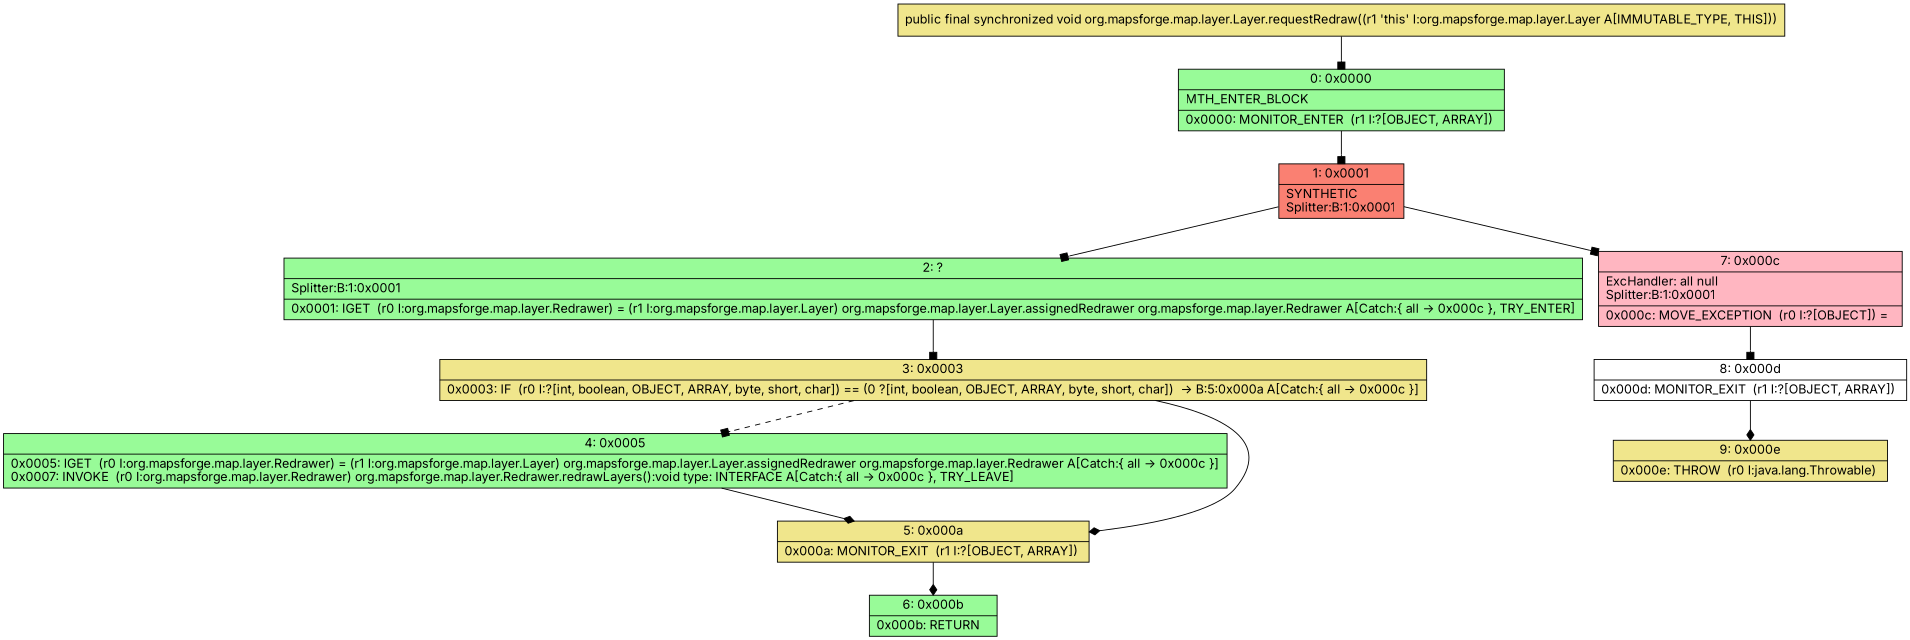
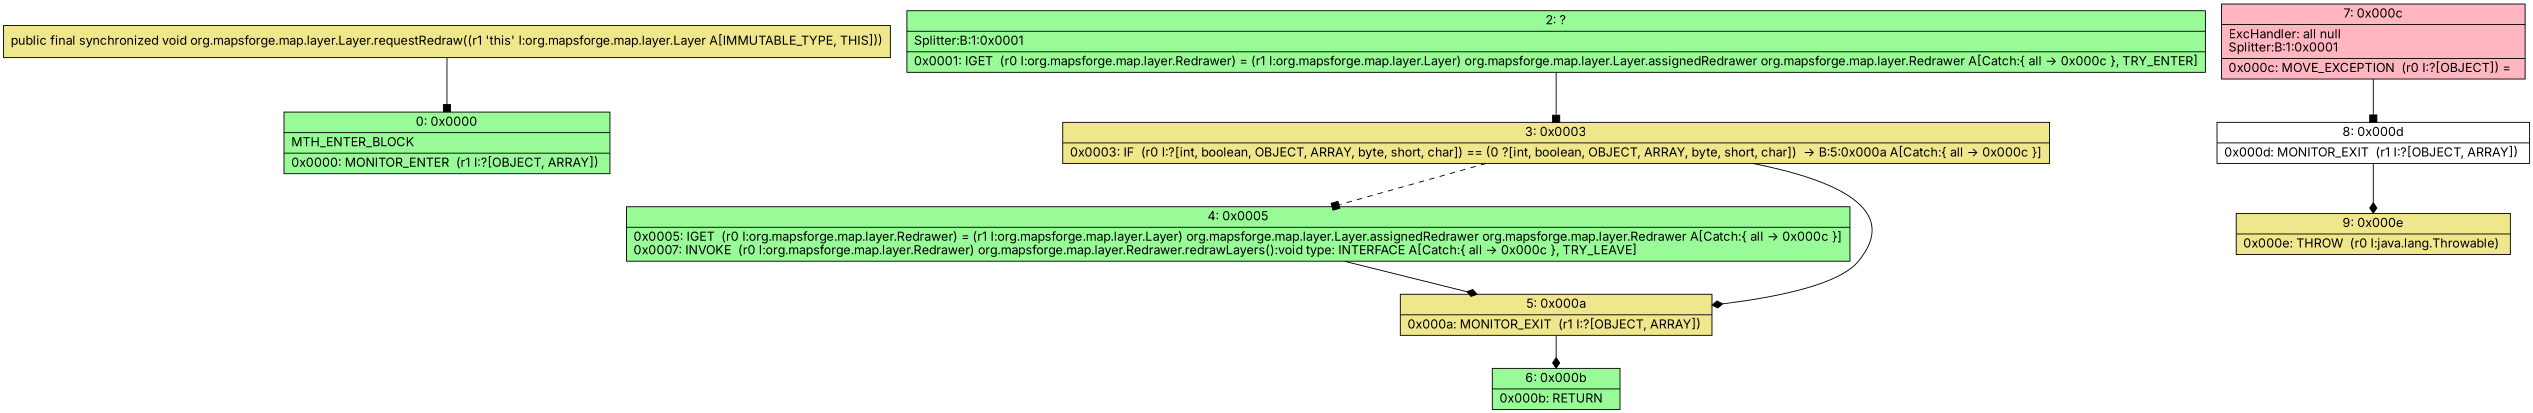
node "1: 0x0001": removed
